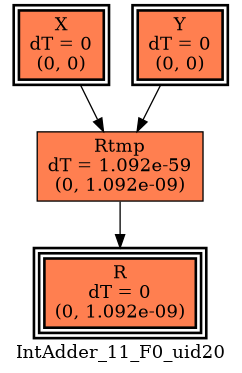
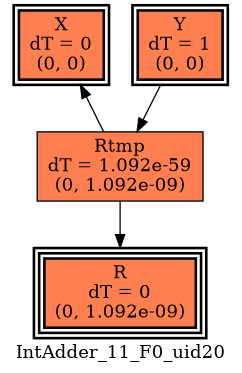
node "Y dT = 0 (0, 0)": label "Y dT = 0 (0, 0)" -> "Y dT = 1 (0, 0)"
edge "X dT = 0 (0, 0)" -> "Rtmp dT = 1.092e-59 (0, 1.092e-09)": reversed
